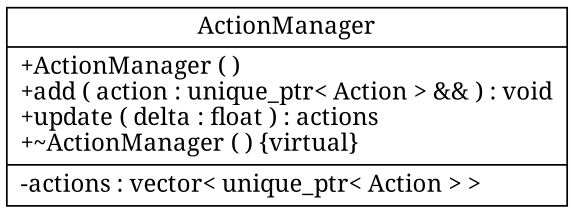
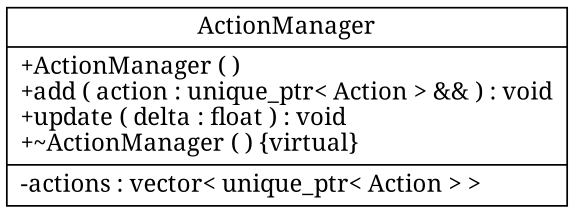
node "ActionManager": text "+update ( delta : float ) : actions" -> "+update ( delta : float ) : void"
